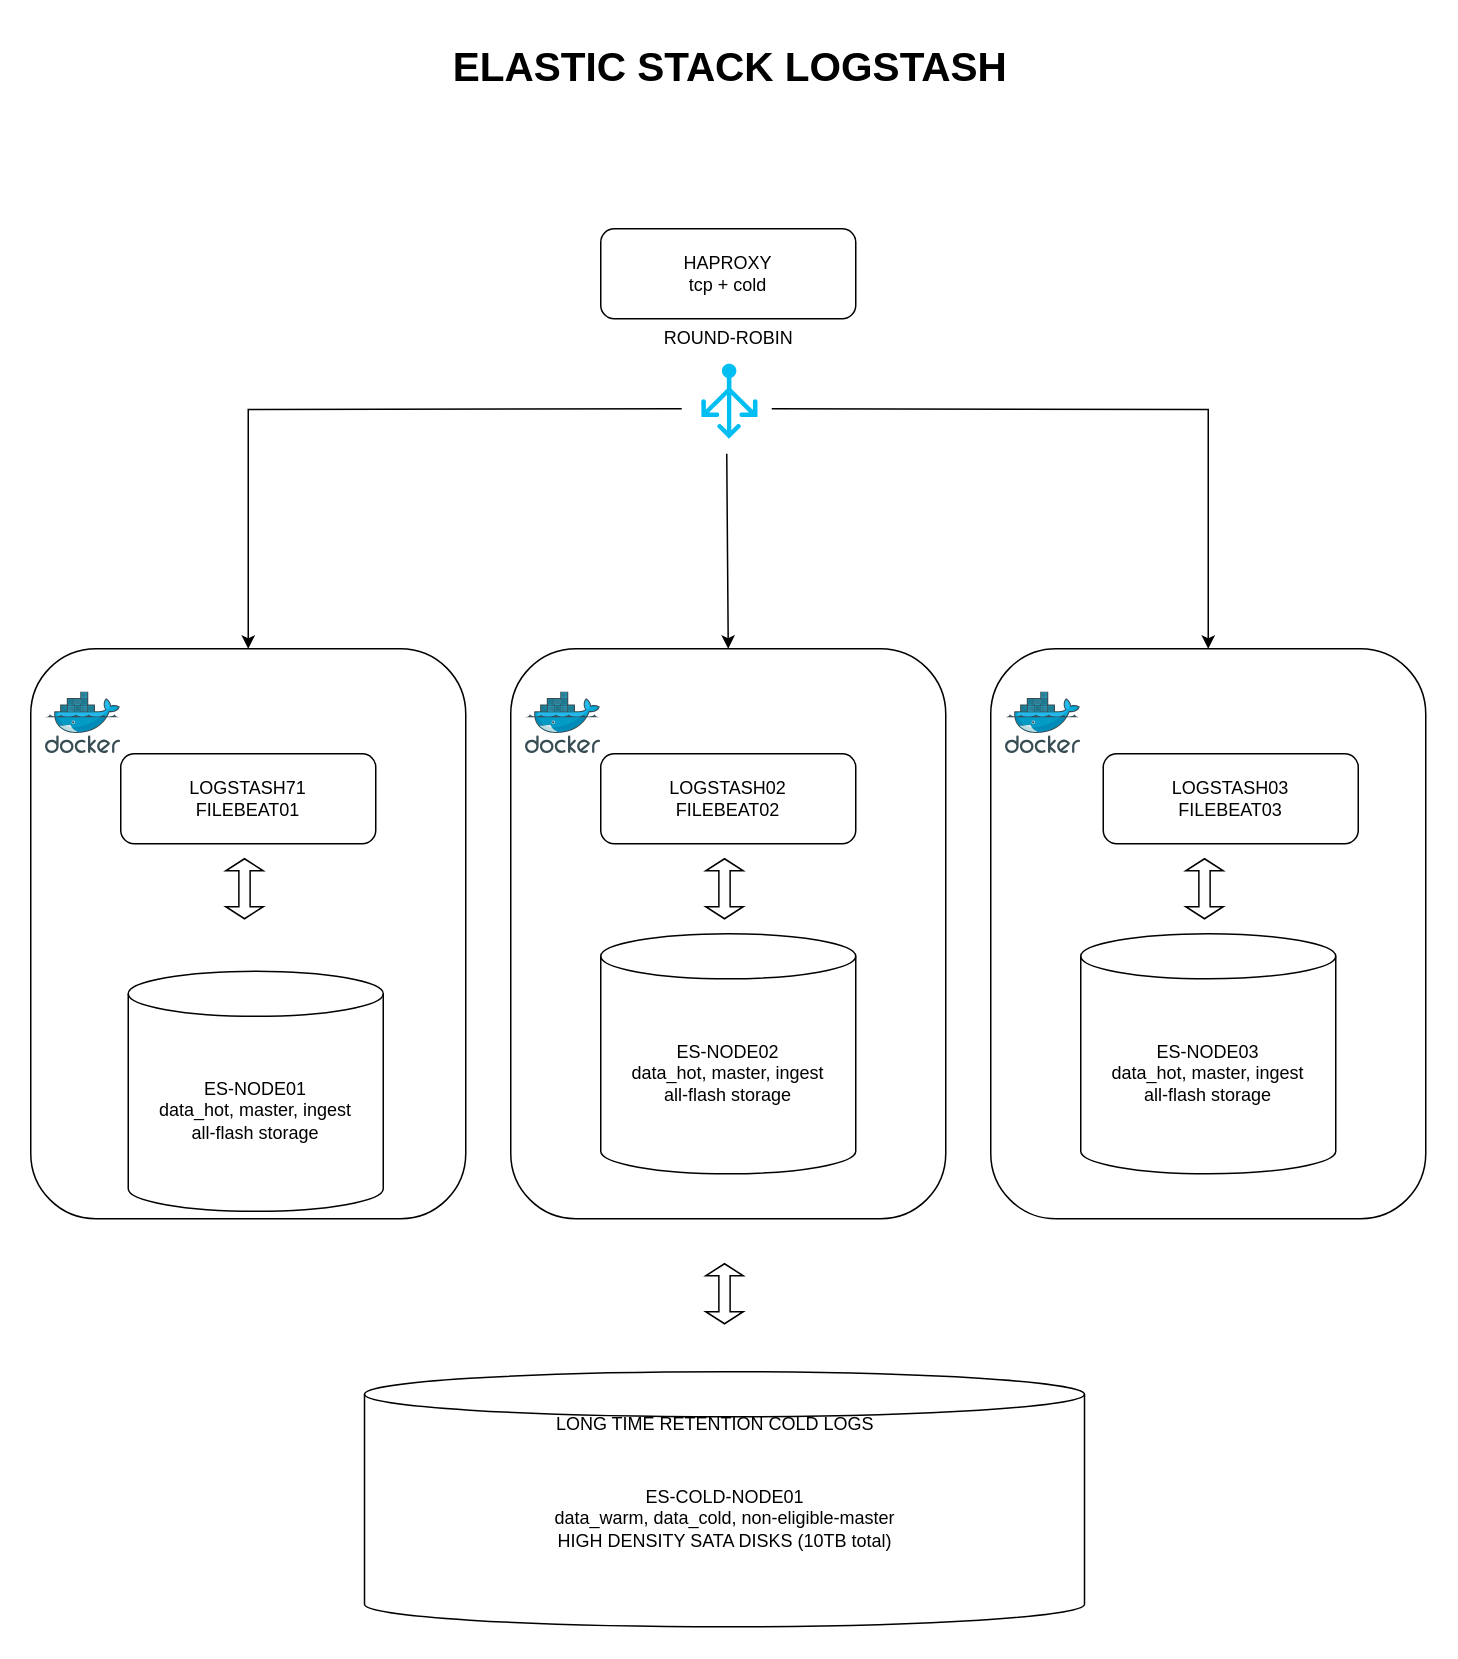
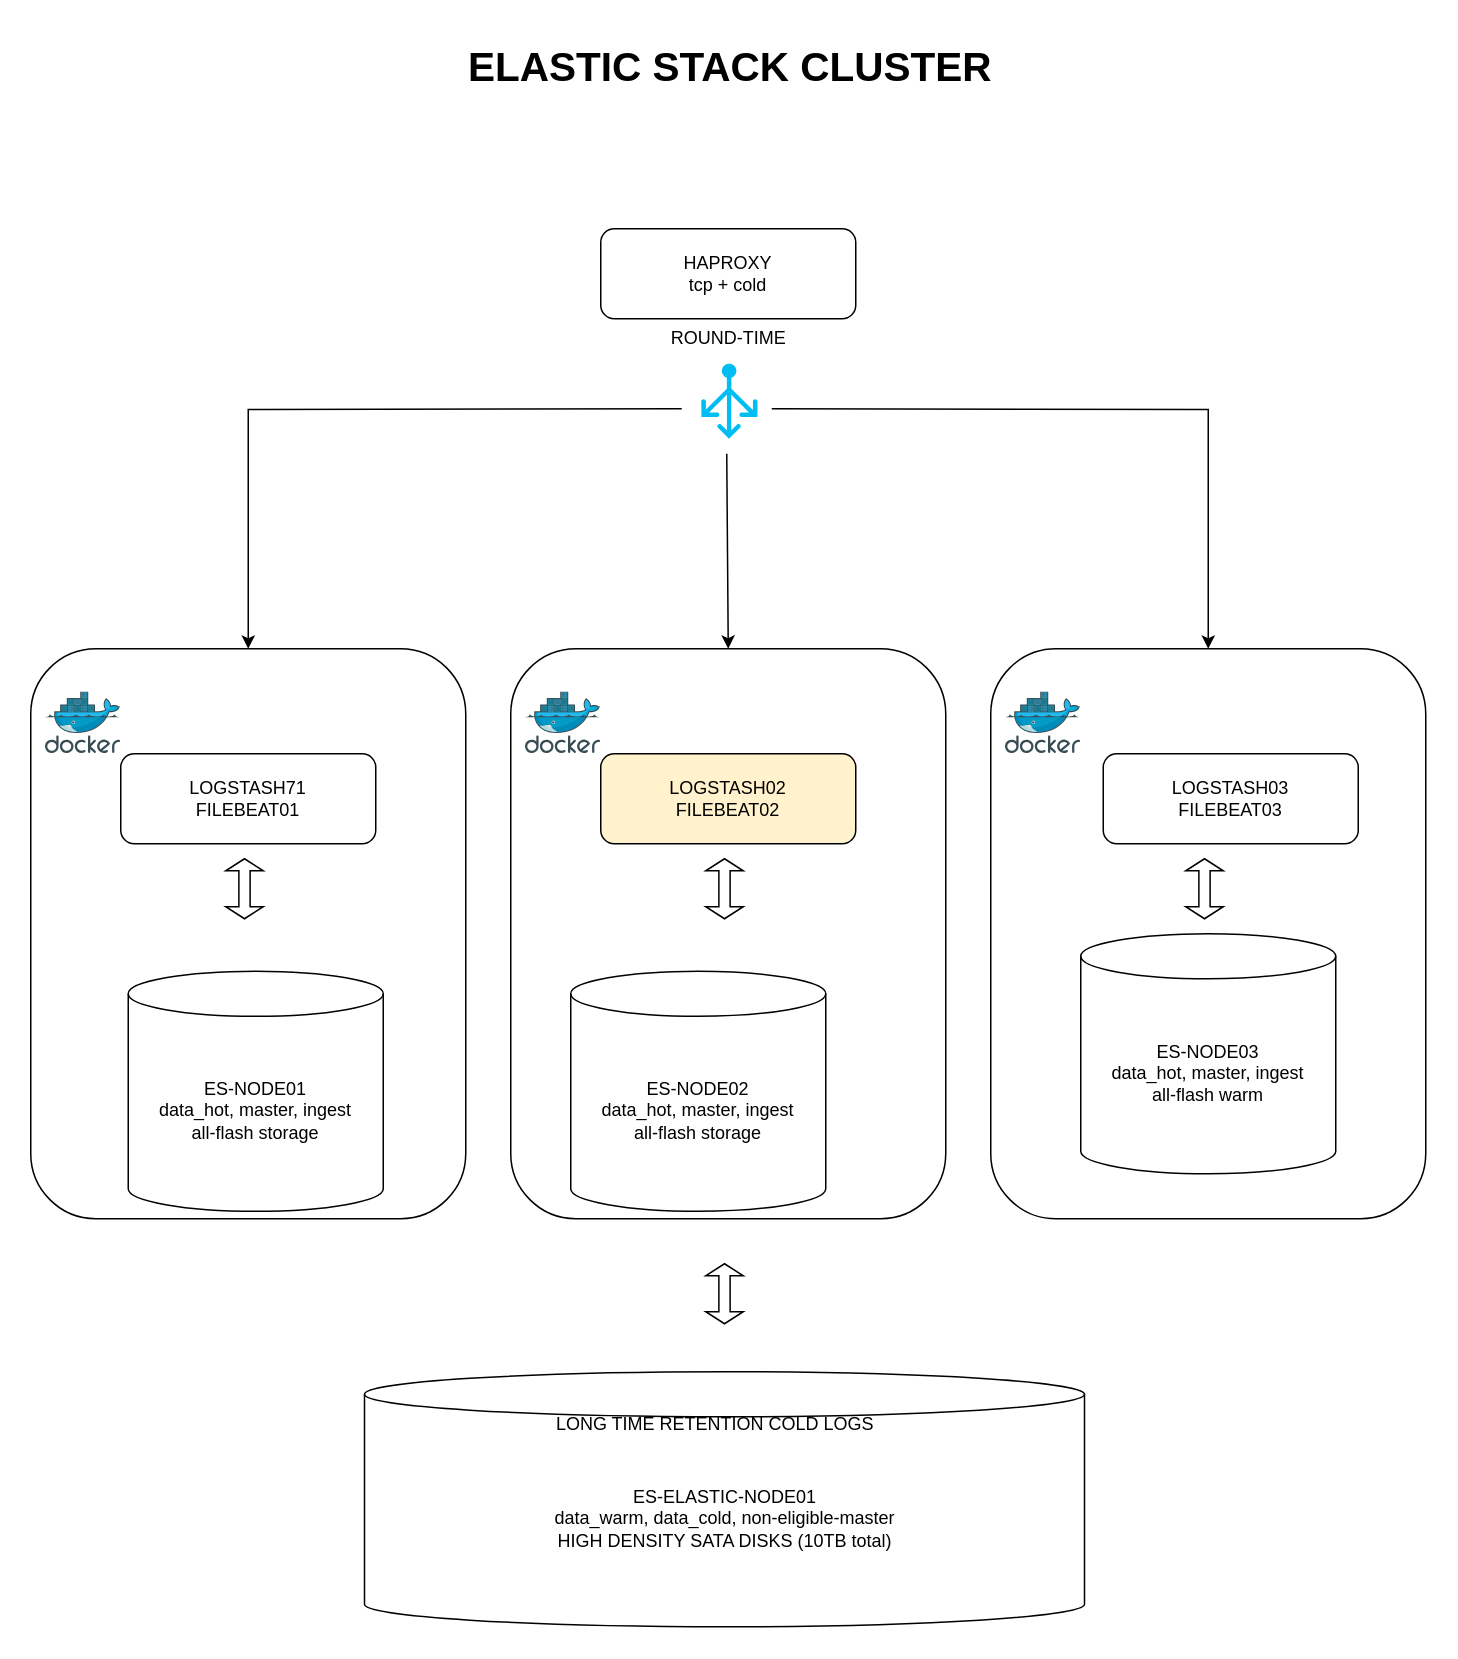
node "ELASTIC STACK LOGSTASH": label "ELASTIC STACK LOGSTASH" -> "ELASTIC STACK CLUSTER"
node "ROUND-ROBIN": label "ROUND-ROBIN" -> "ROUND-TIME"
node "LOGSTASH02 FILEBEAT02": fillcolor #ffffff -> #fff2cc
node "ES-NODE02 data_hot, master, ingest all-flash storage": moved (728, 1054) -> (698, 1091)
node "ES-NODE03 data_hot, master, ingest all-flash storage": label "ES-NODE03 data_hot, master, ingest all-flash storage" -> "ES-NODE03 data_hot, master, ingest all-flash warm"
node "ES-COLD-NODE01 data_warm, data_cold, non-eligible-master HIGH DENSITY SATA DISKS (10TB total)": label "ES-COLD-NODE01 data_warm, data_cold, non-eligible-master HIGH DENSITY SATA DISKS (10TB total)" -> "ES-ELASTIC-NODE01 data_warm, data_cold, non-eligible-master HIGH DENSITY SATA DISKS (10TB total)"
